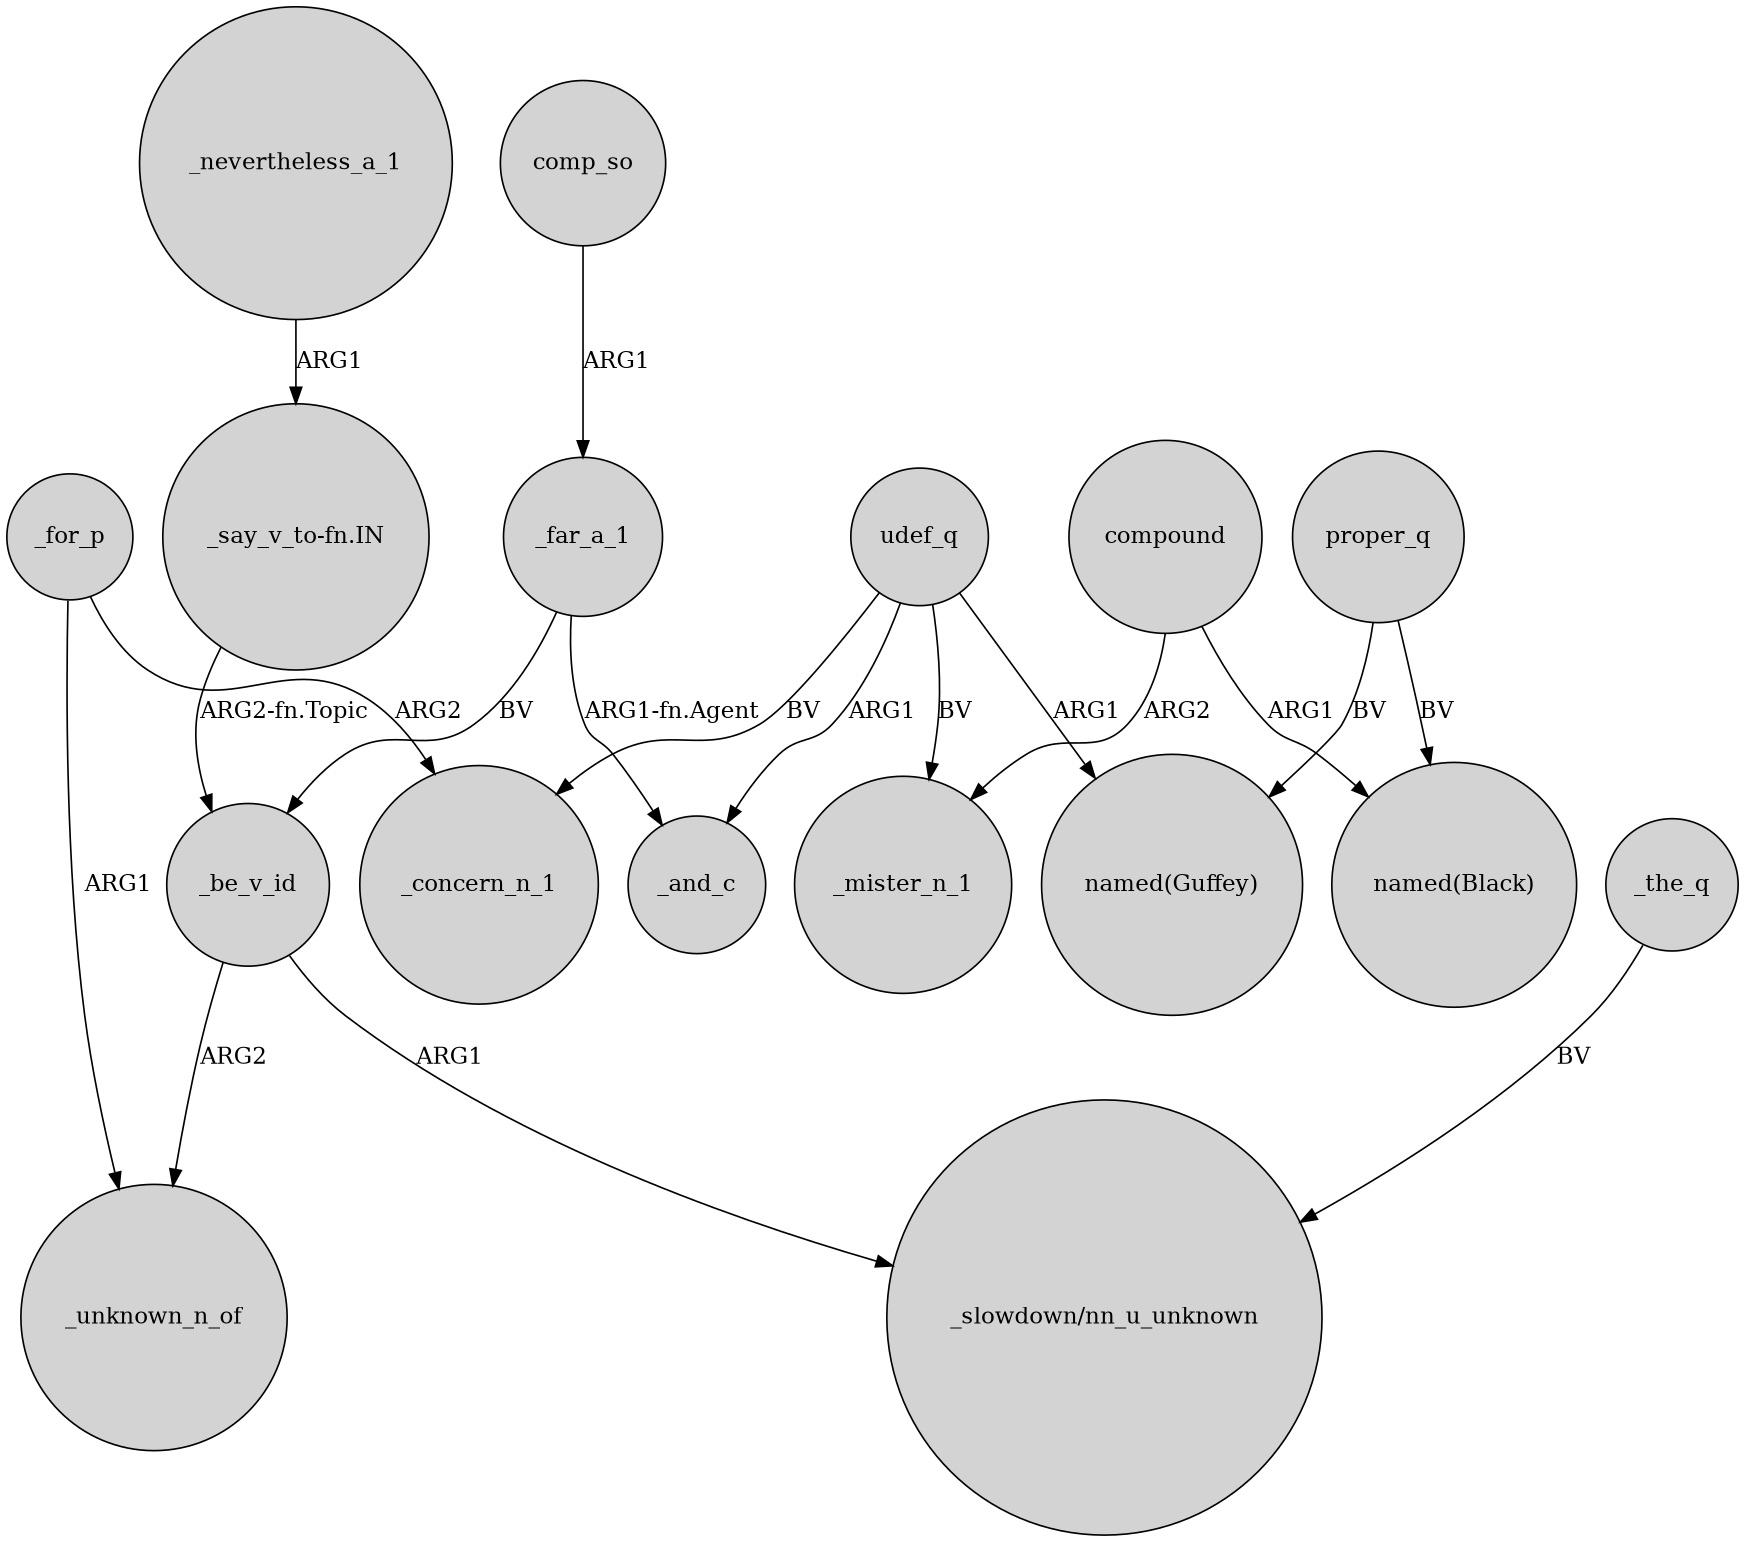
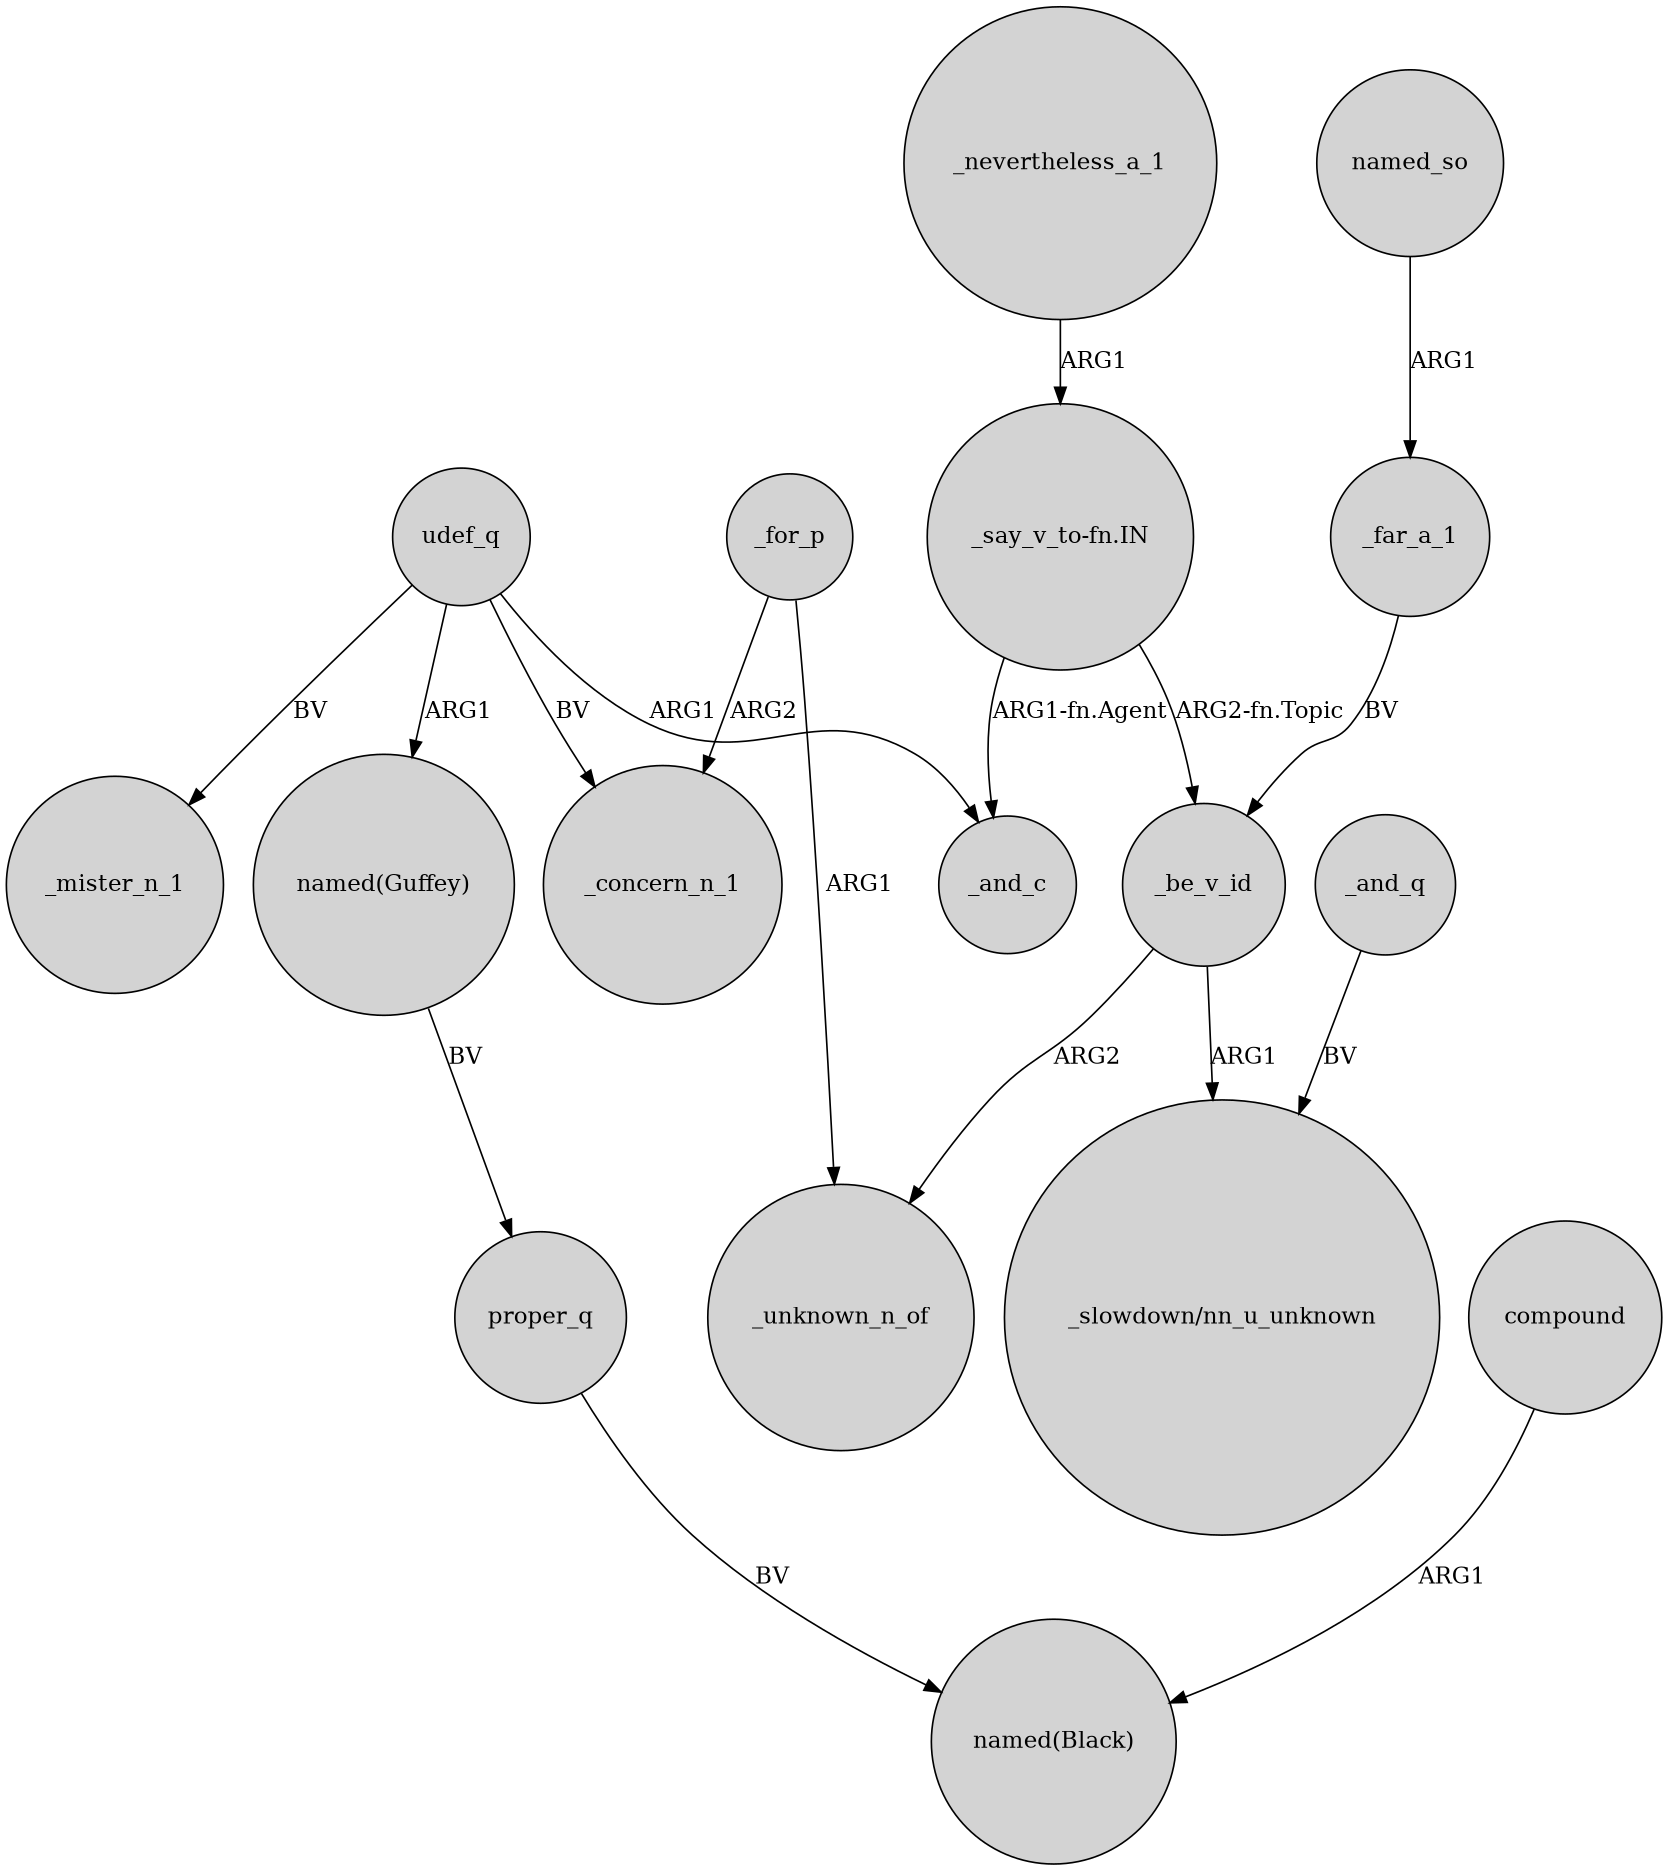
node "comp_so": label "comp_so" -> "named_so"
edge "proper_q" -> "named(Guffey)": reversed
edge "_far_a_1" -> "_and_c": now "_say_v_to-fn.IN" -> "_and_c"
edge "compound" -> "_mister_n_1": removed, label "ARG2"
node "_the_q": label "_the_q" -> "_and_q"
